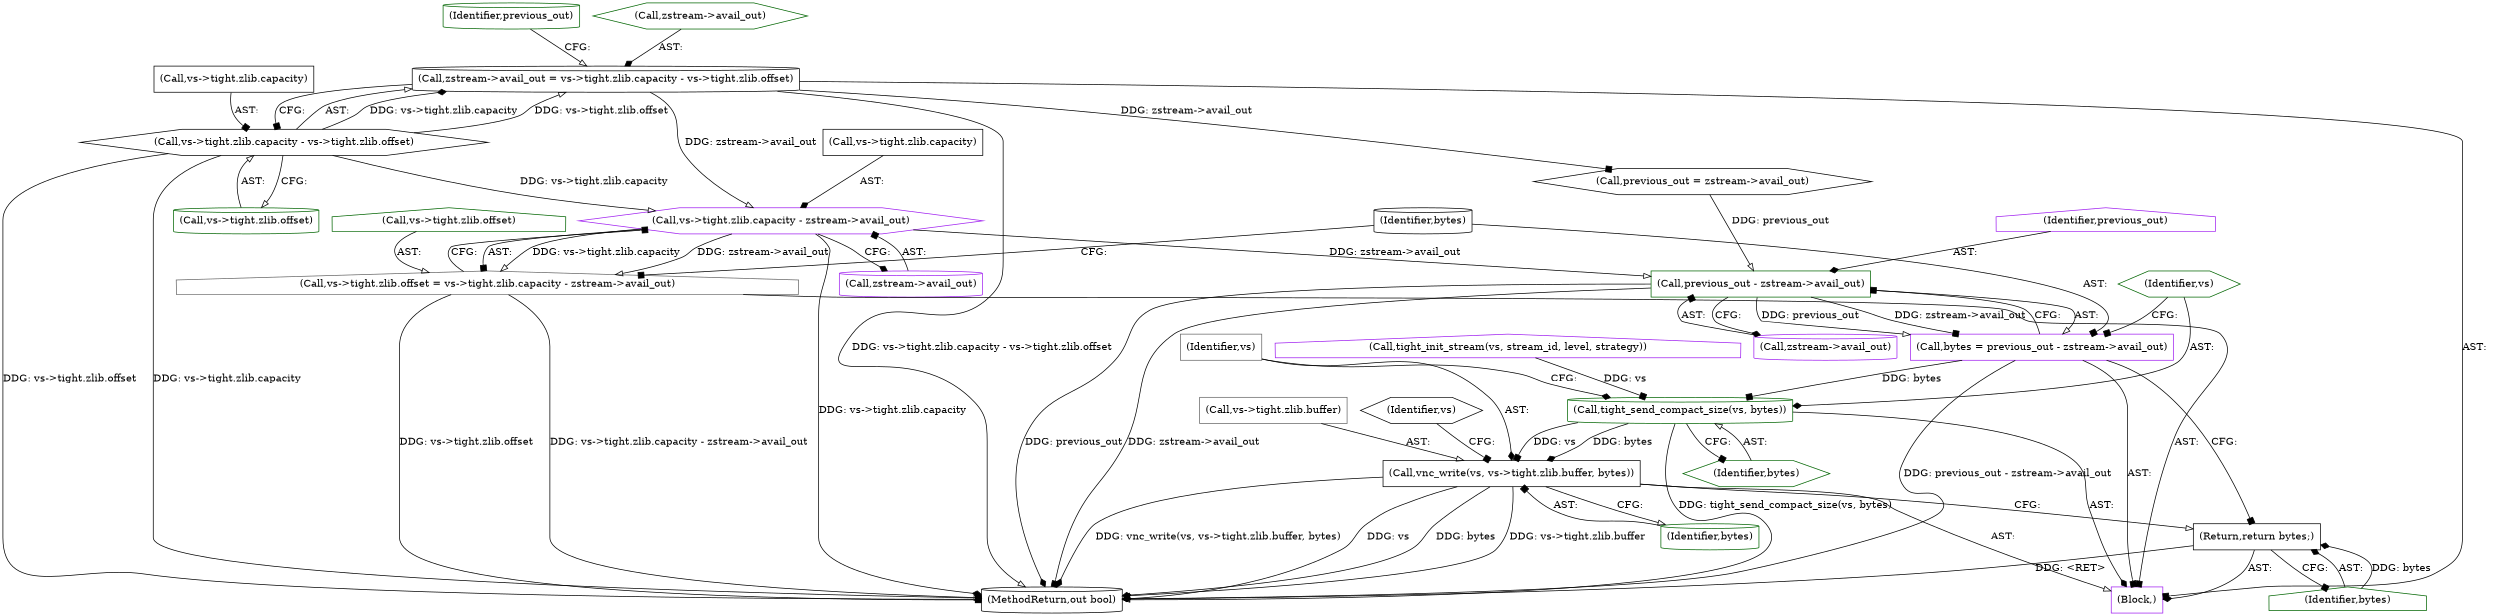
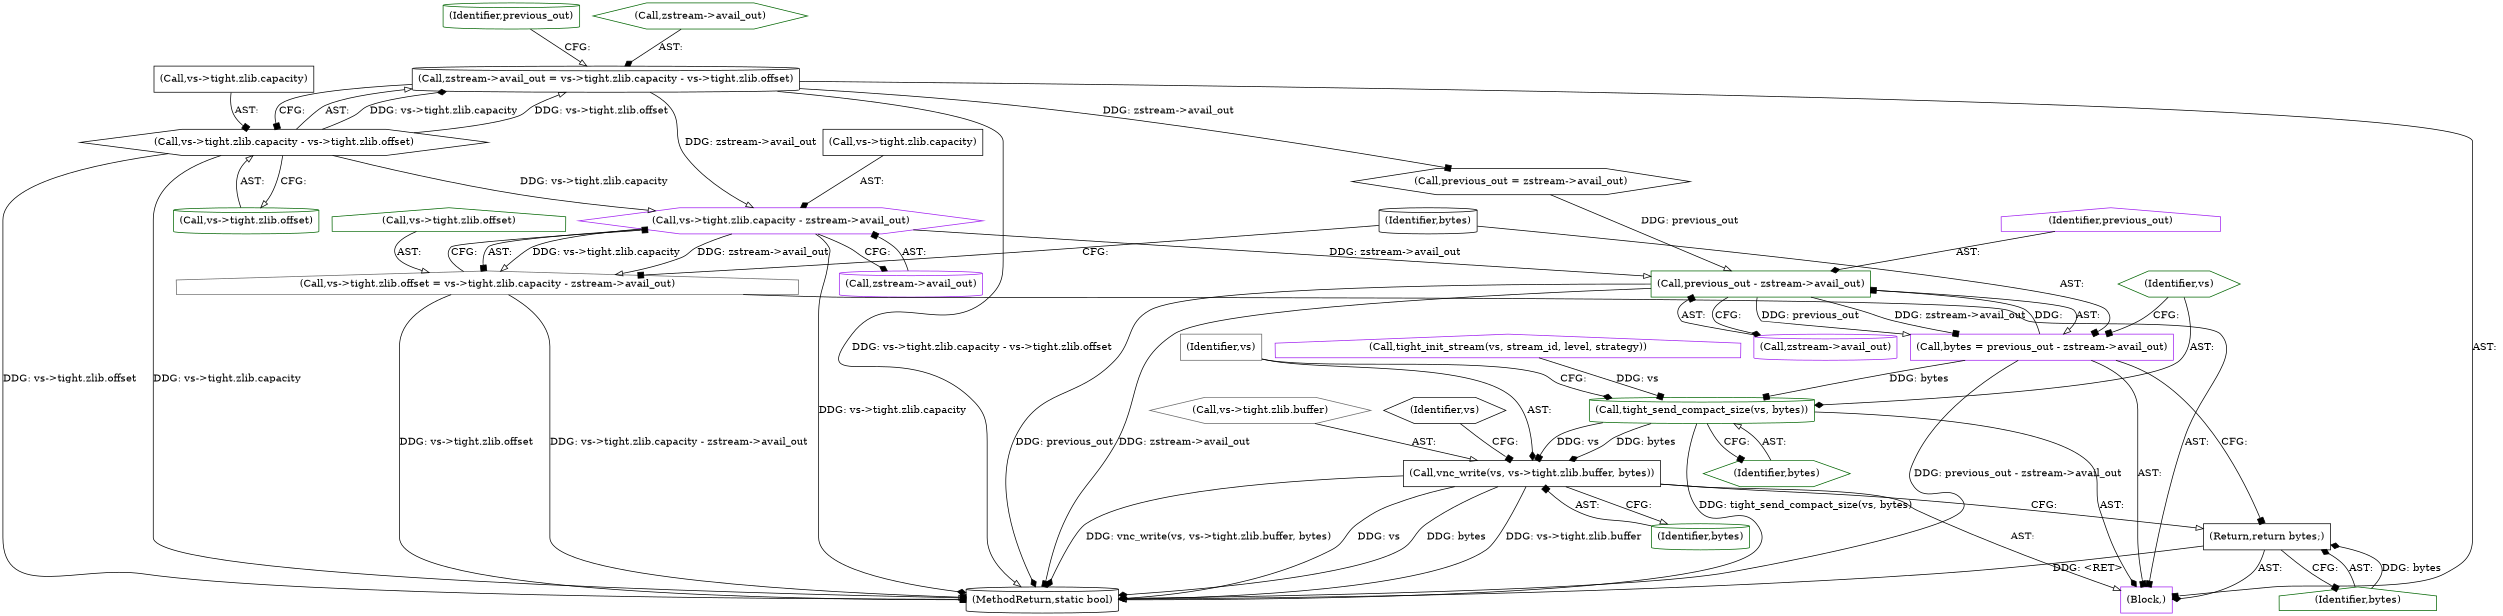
edge "(Call,bytes = previous_out - zstream->avail_out)" -> "(Call,previous_out - zstream->avail_out)": label "CFG: " -> "DDG: "
node "(Call,vs->tight.zlib.buffer)": shape box -> hexagon
node "(MethodReturn,out bool)": label "(MethodReturn,out bool)" -> "(MethodReturn,static bool)"
